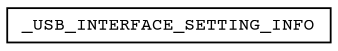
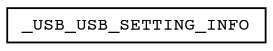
node "_USB_INTERFACE_SETTING_INFO": label "_USB_INTERFACE_SETTING_INFO" -> "_USB_USB_SETTING_INFO"
